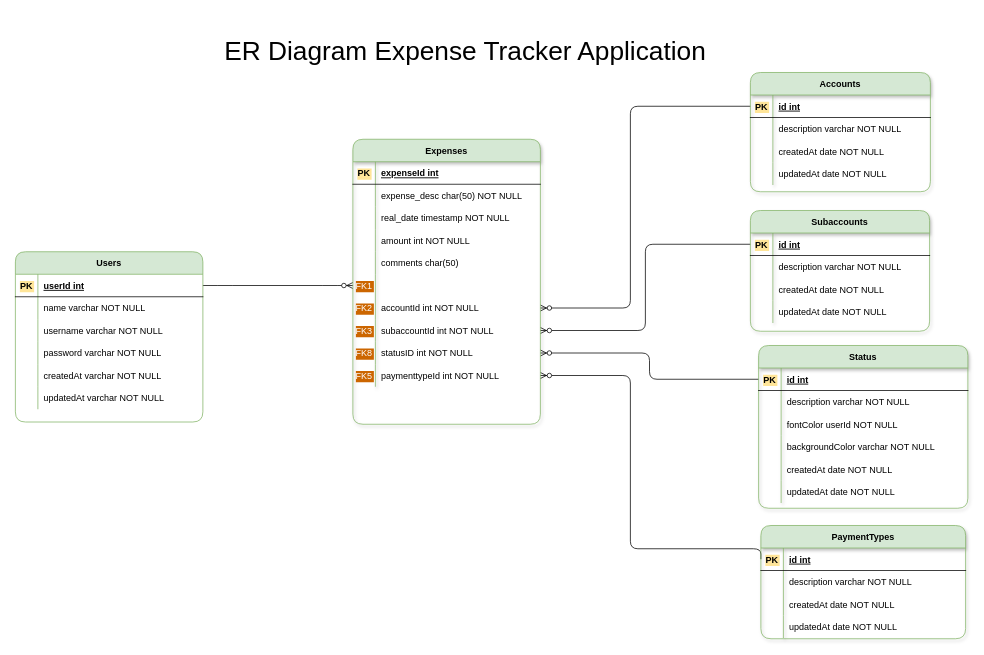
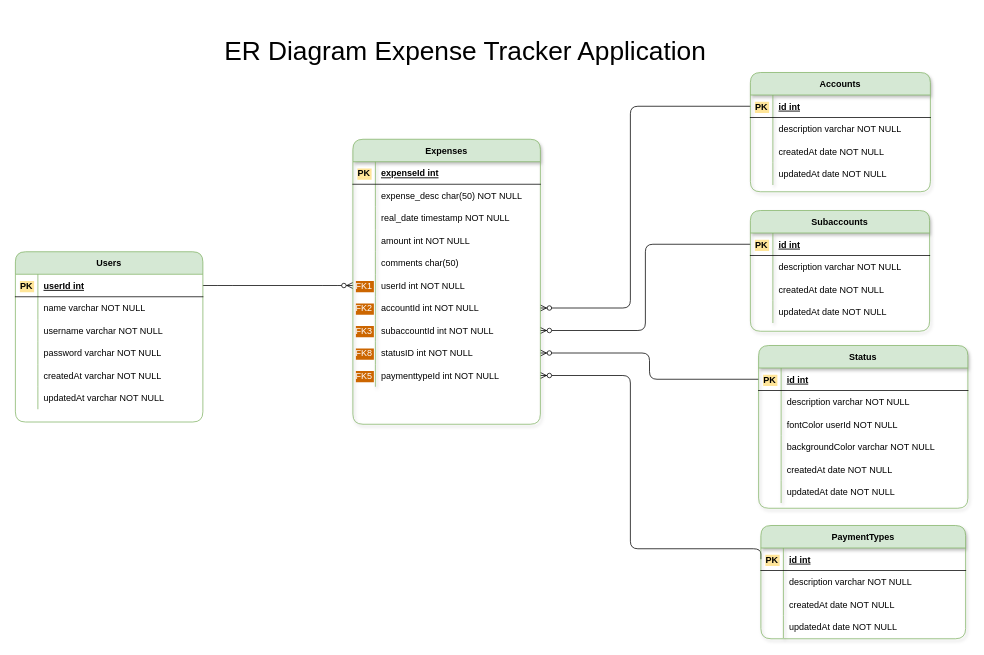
node "userId int NOT NULL": added
